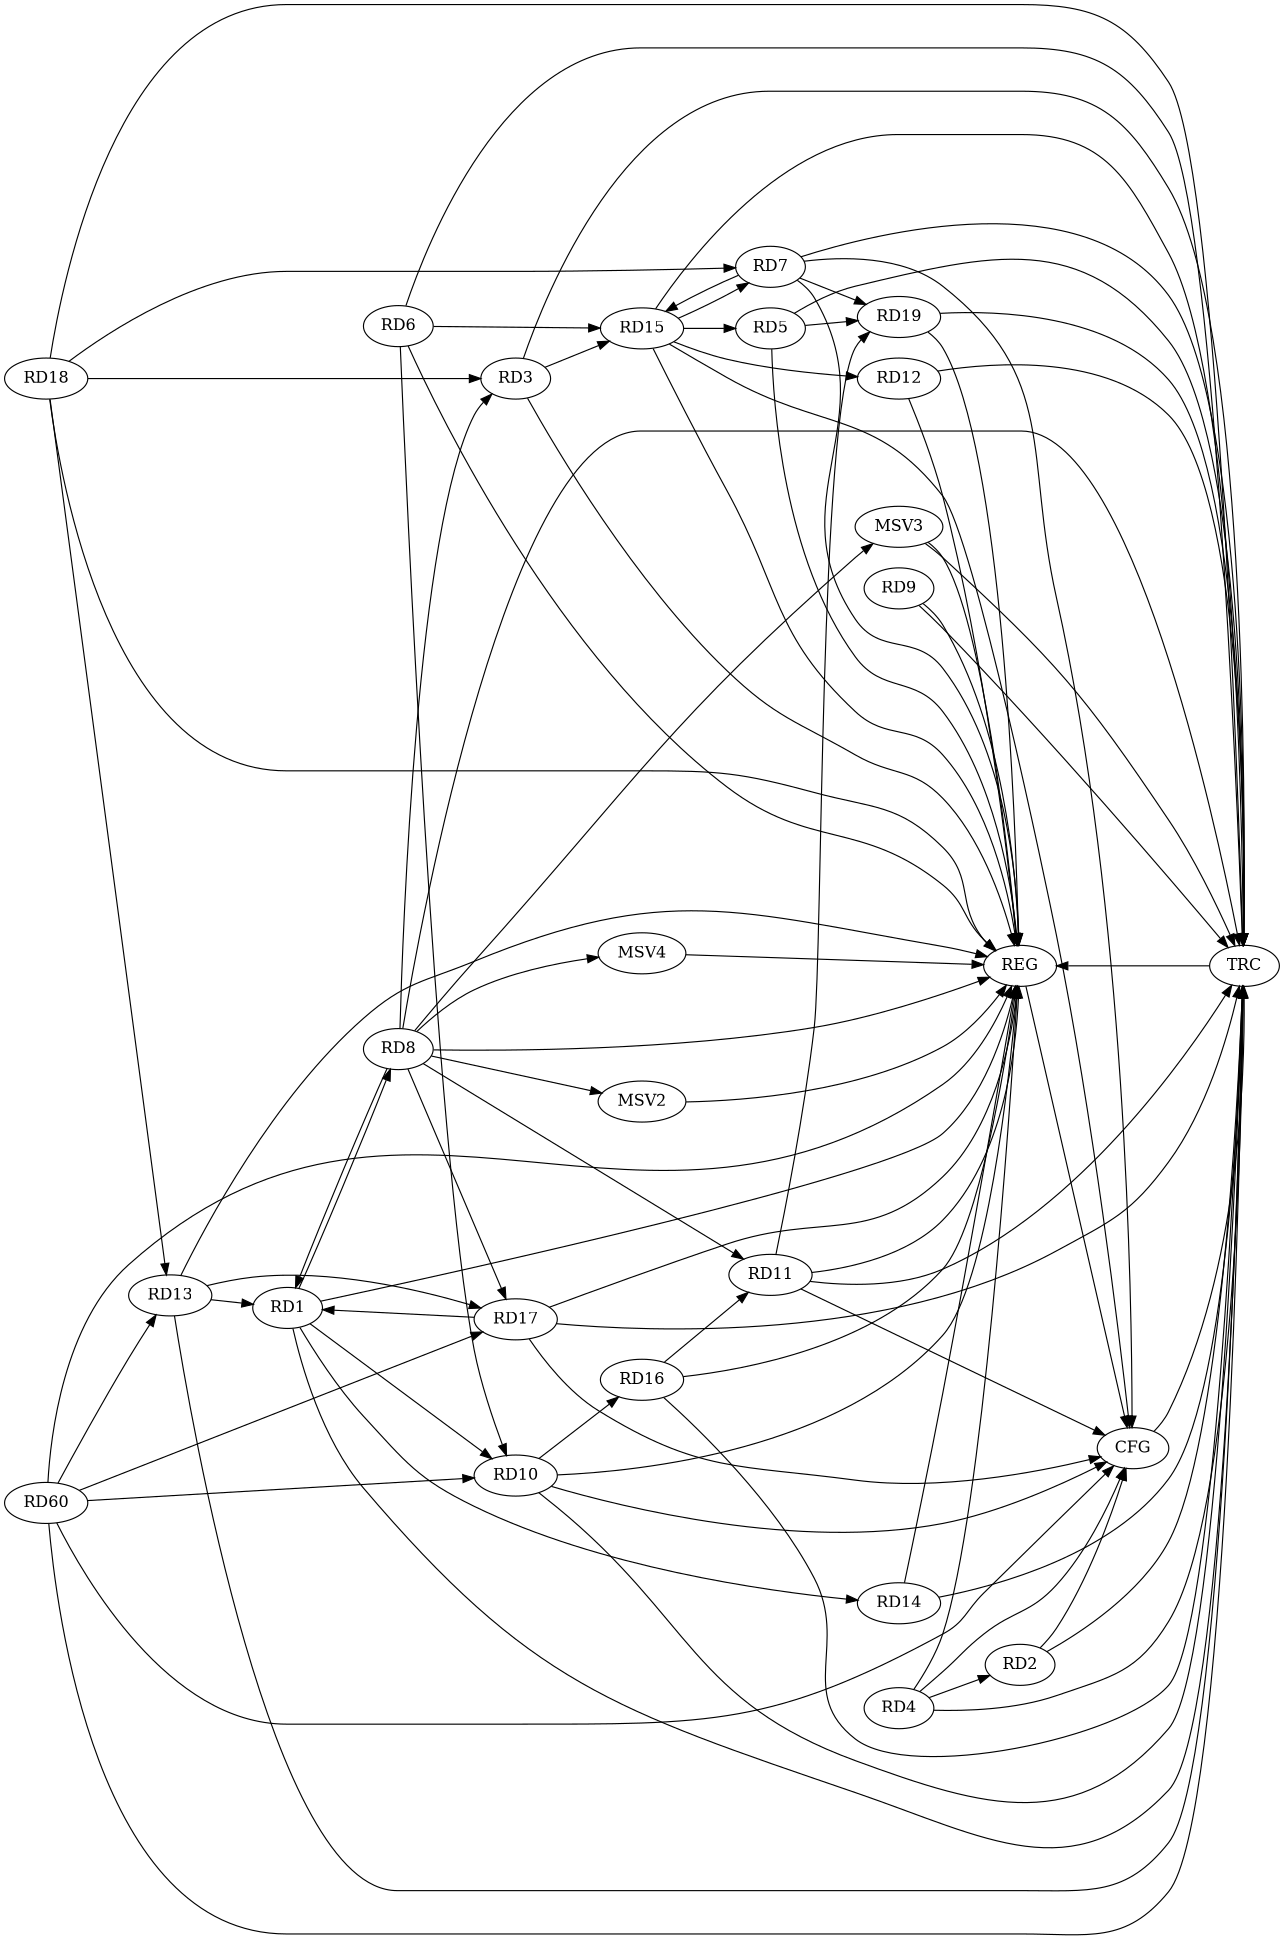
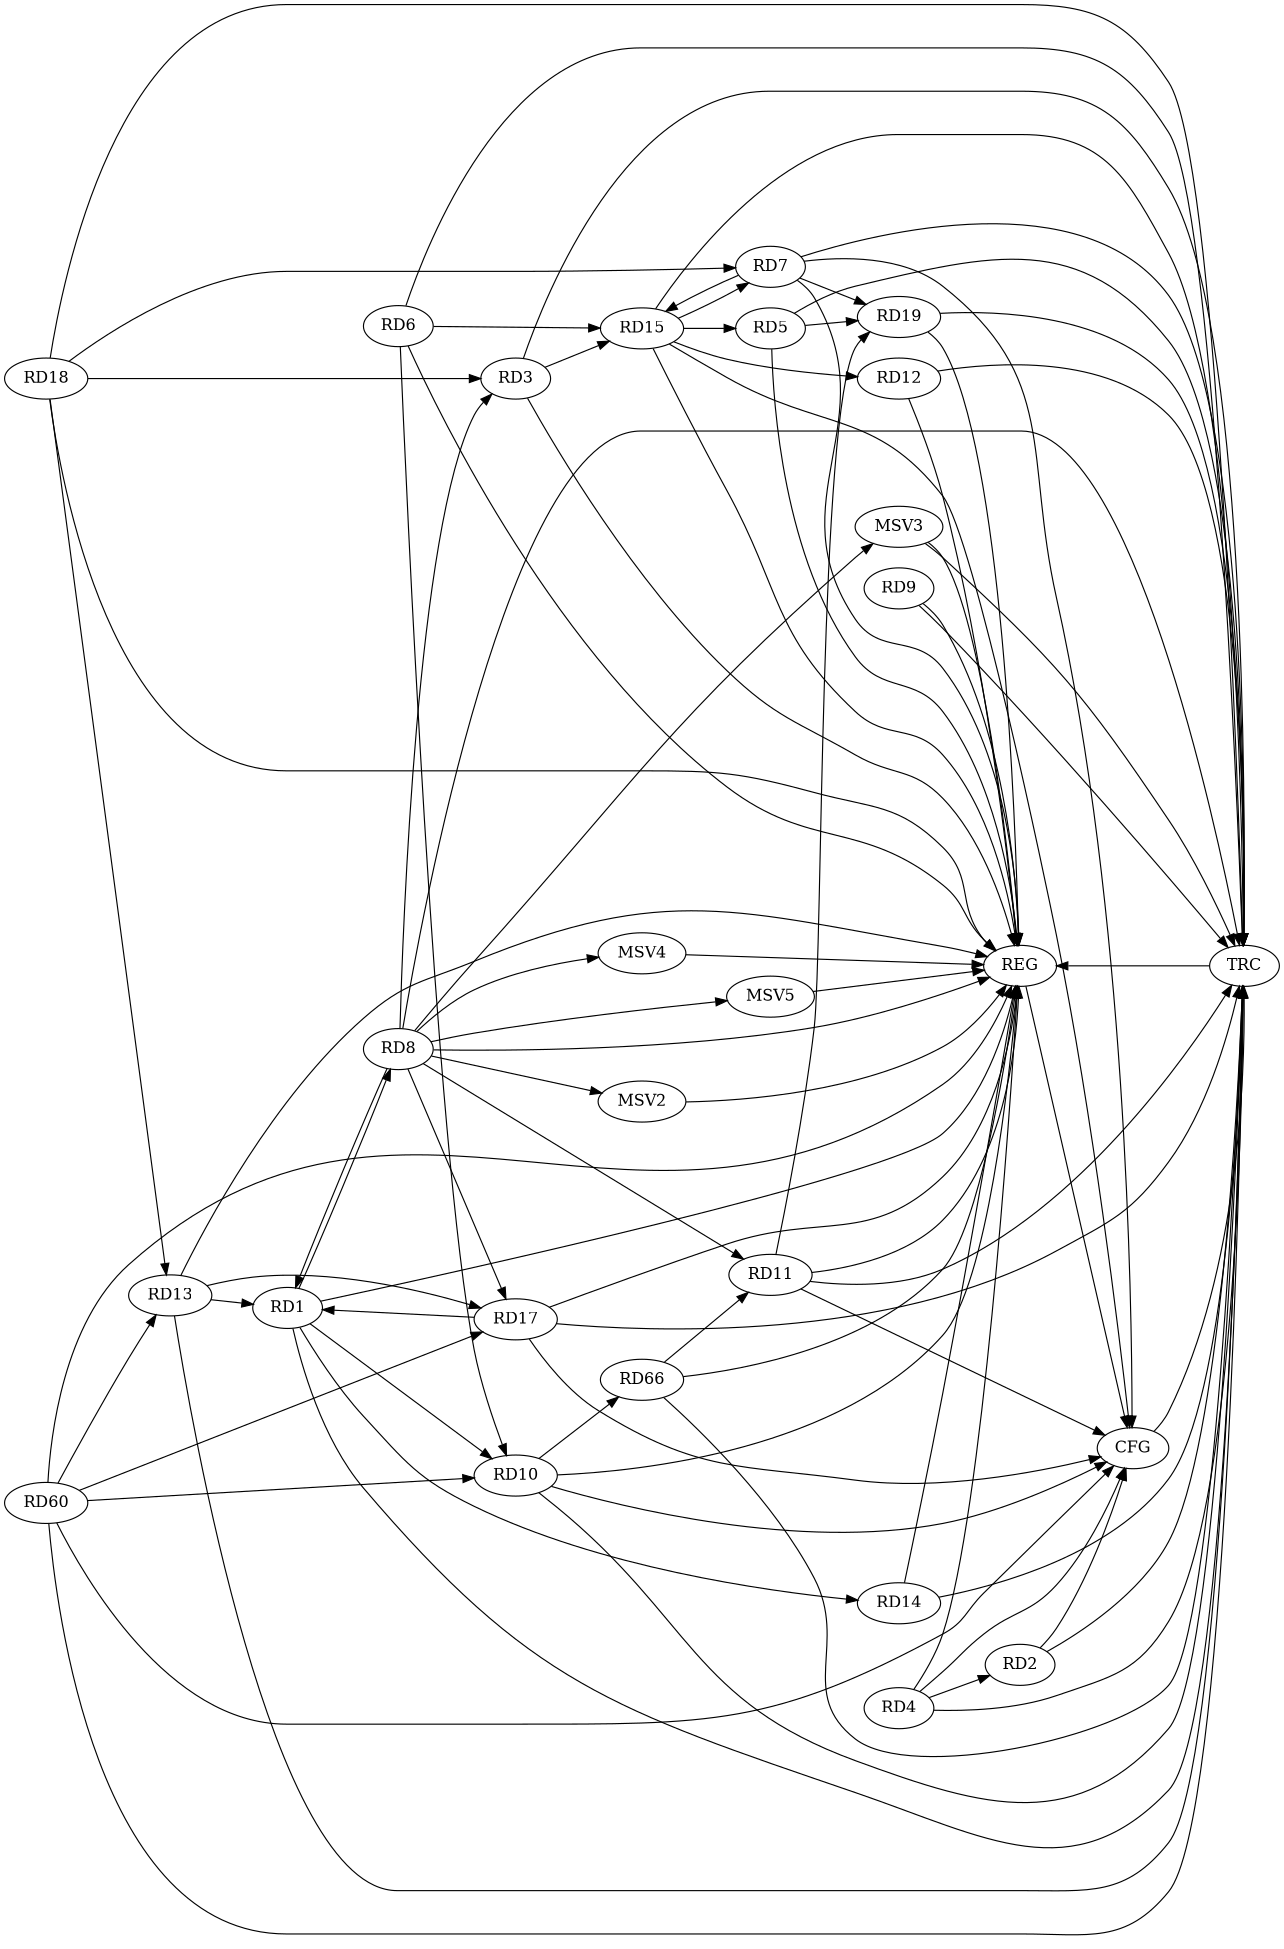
node "MSV5": added
node "RD16": label "RD16" -> "RD66"
